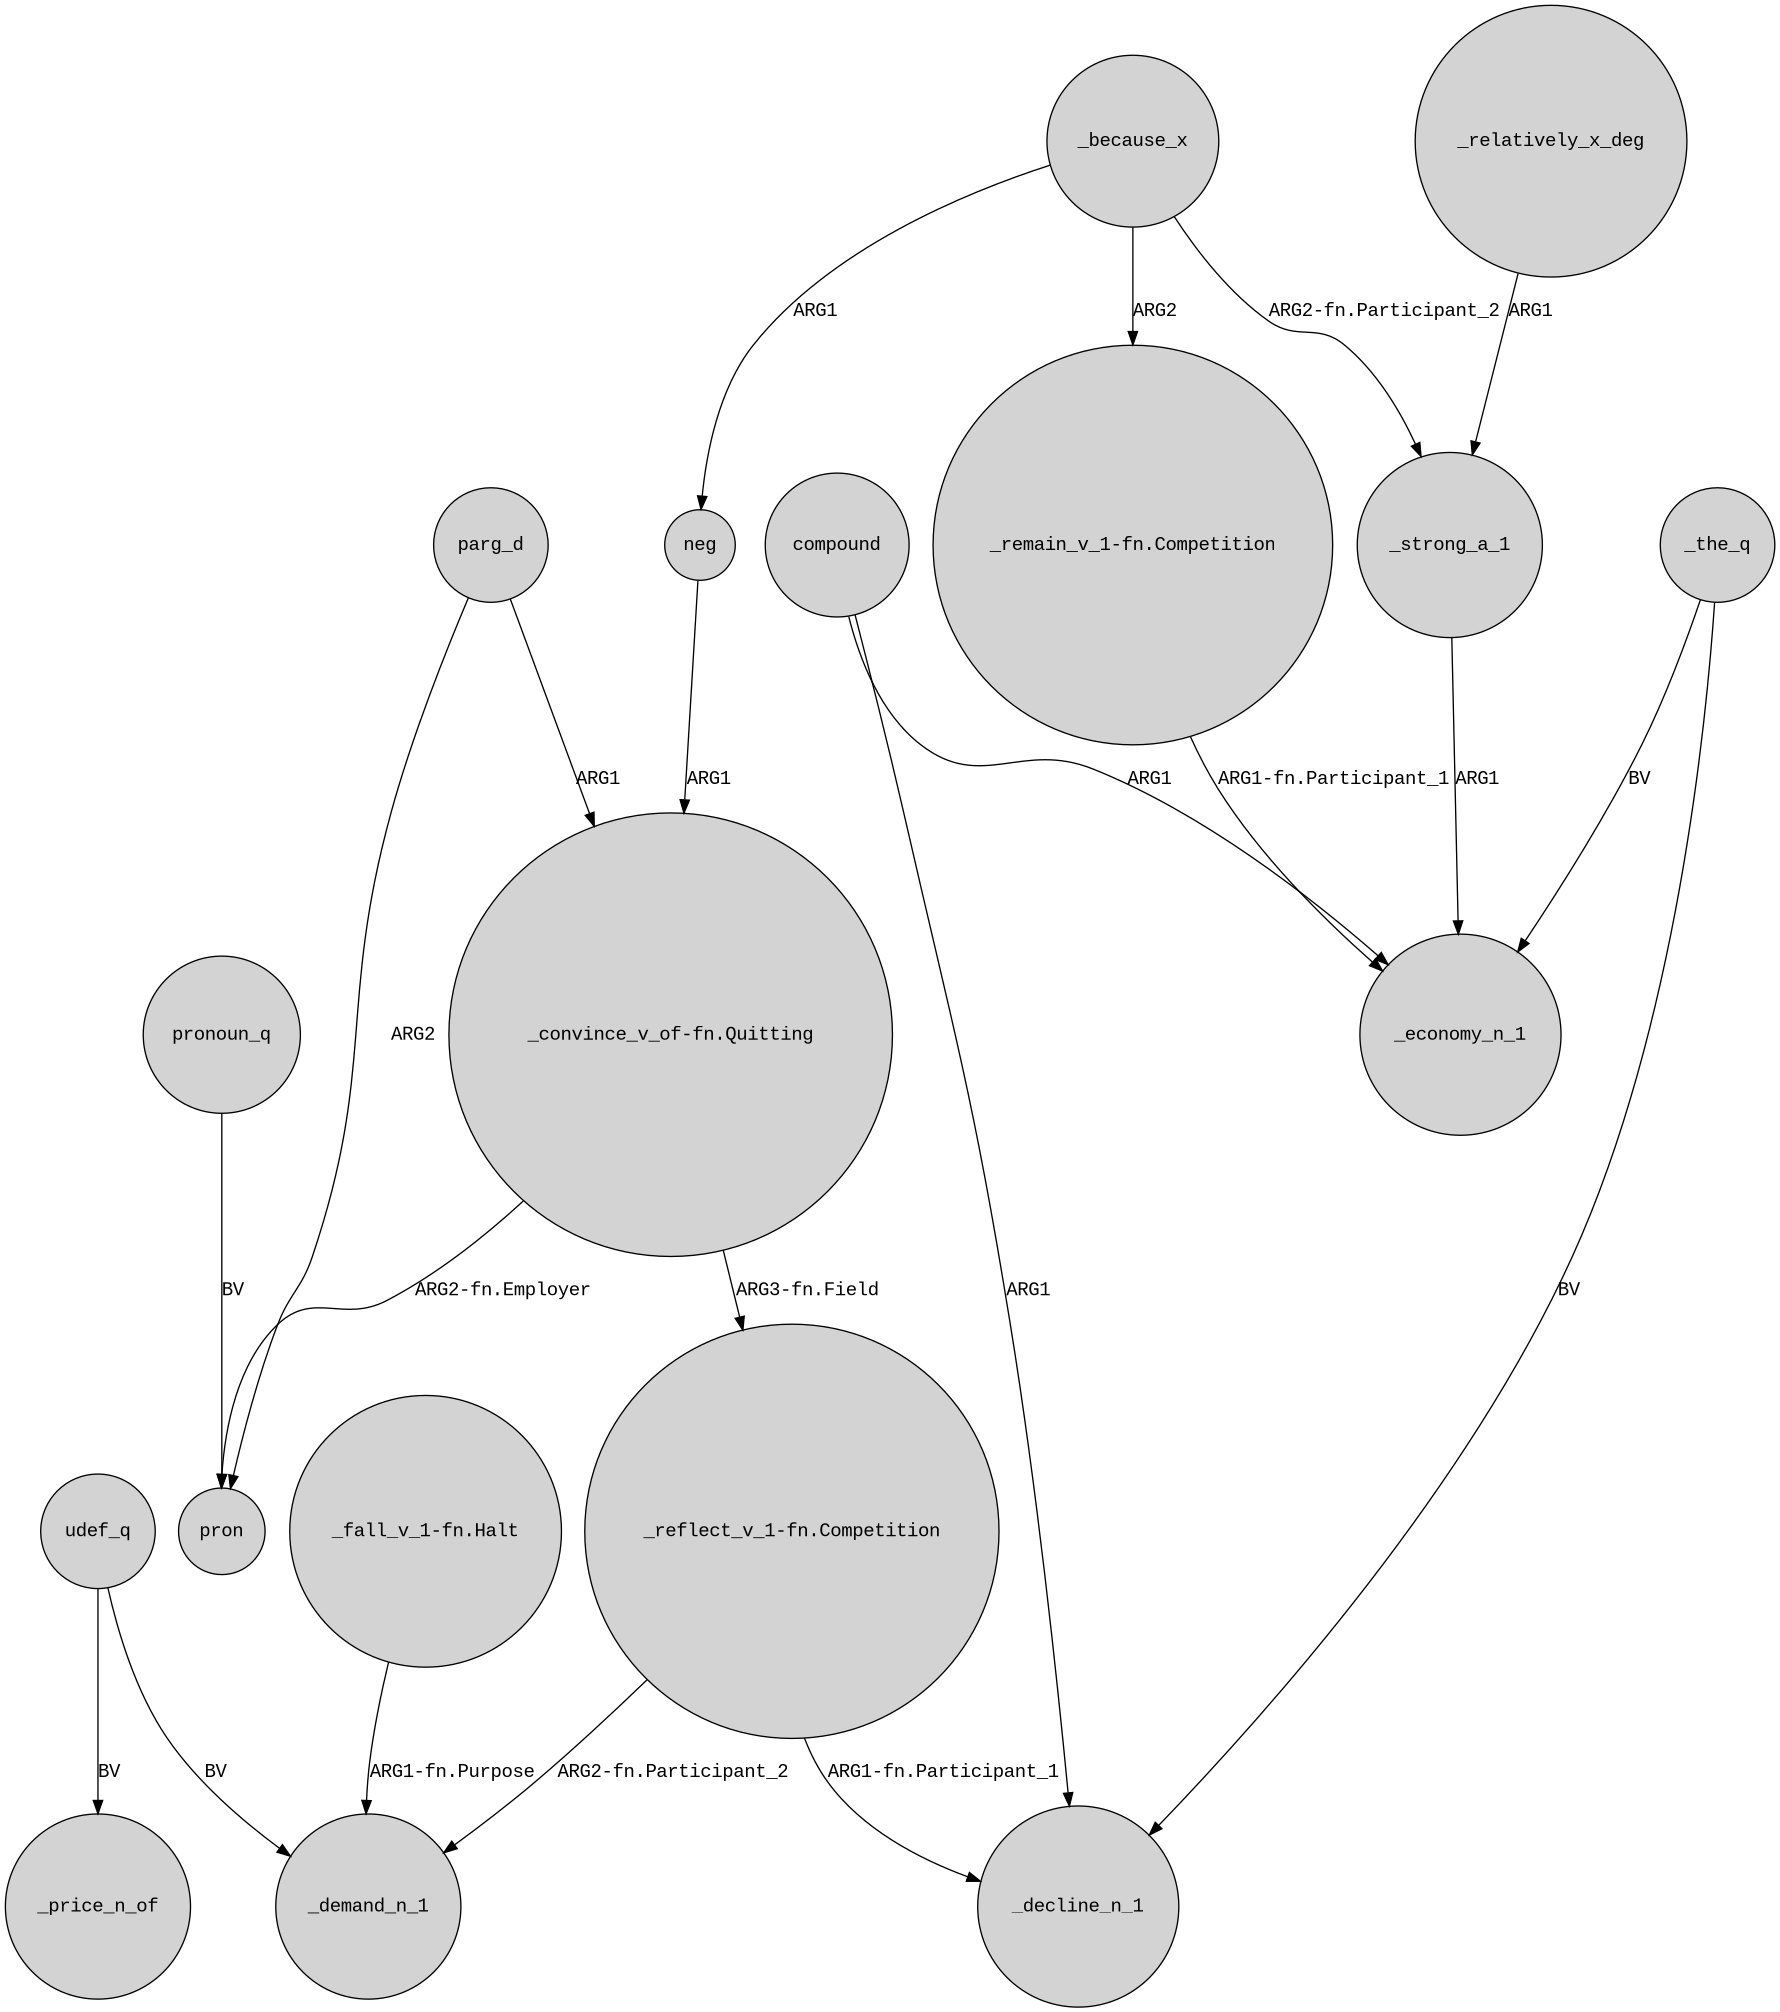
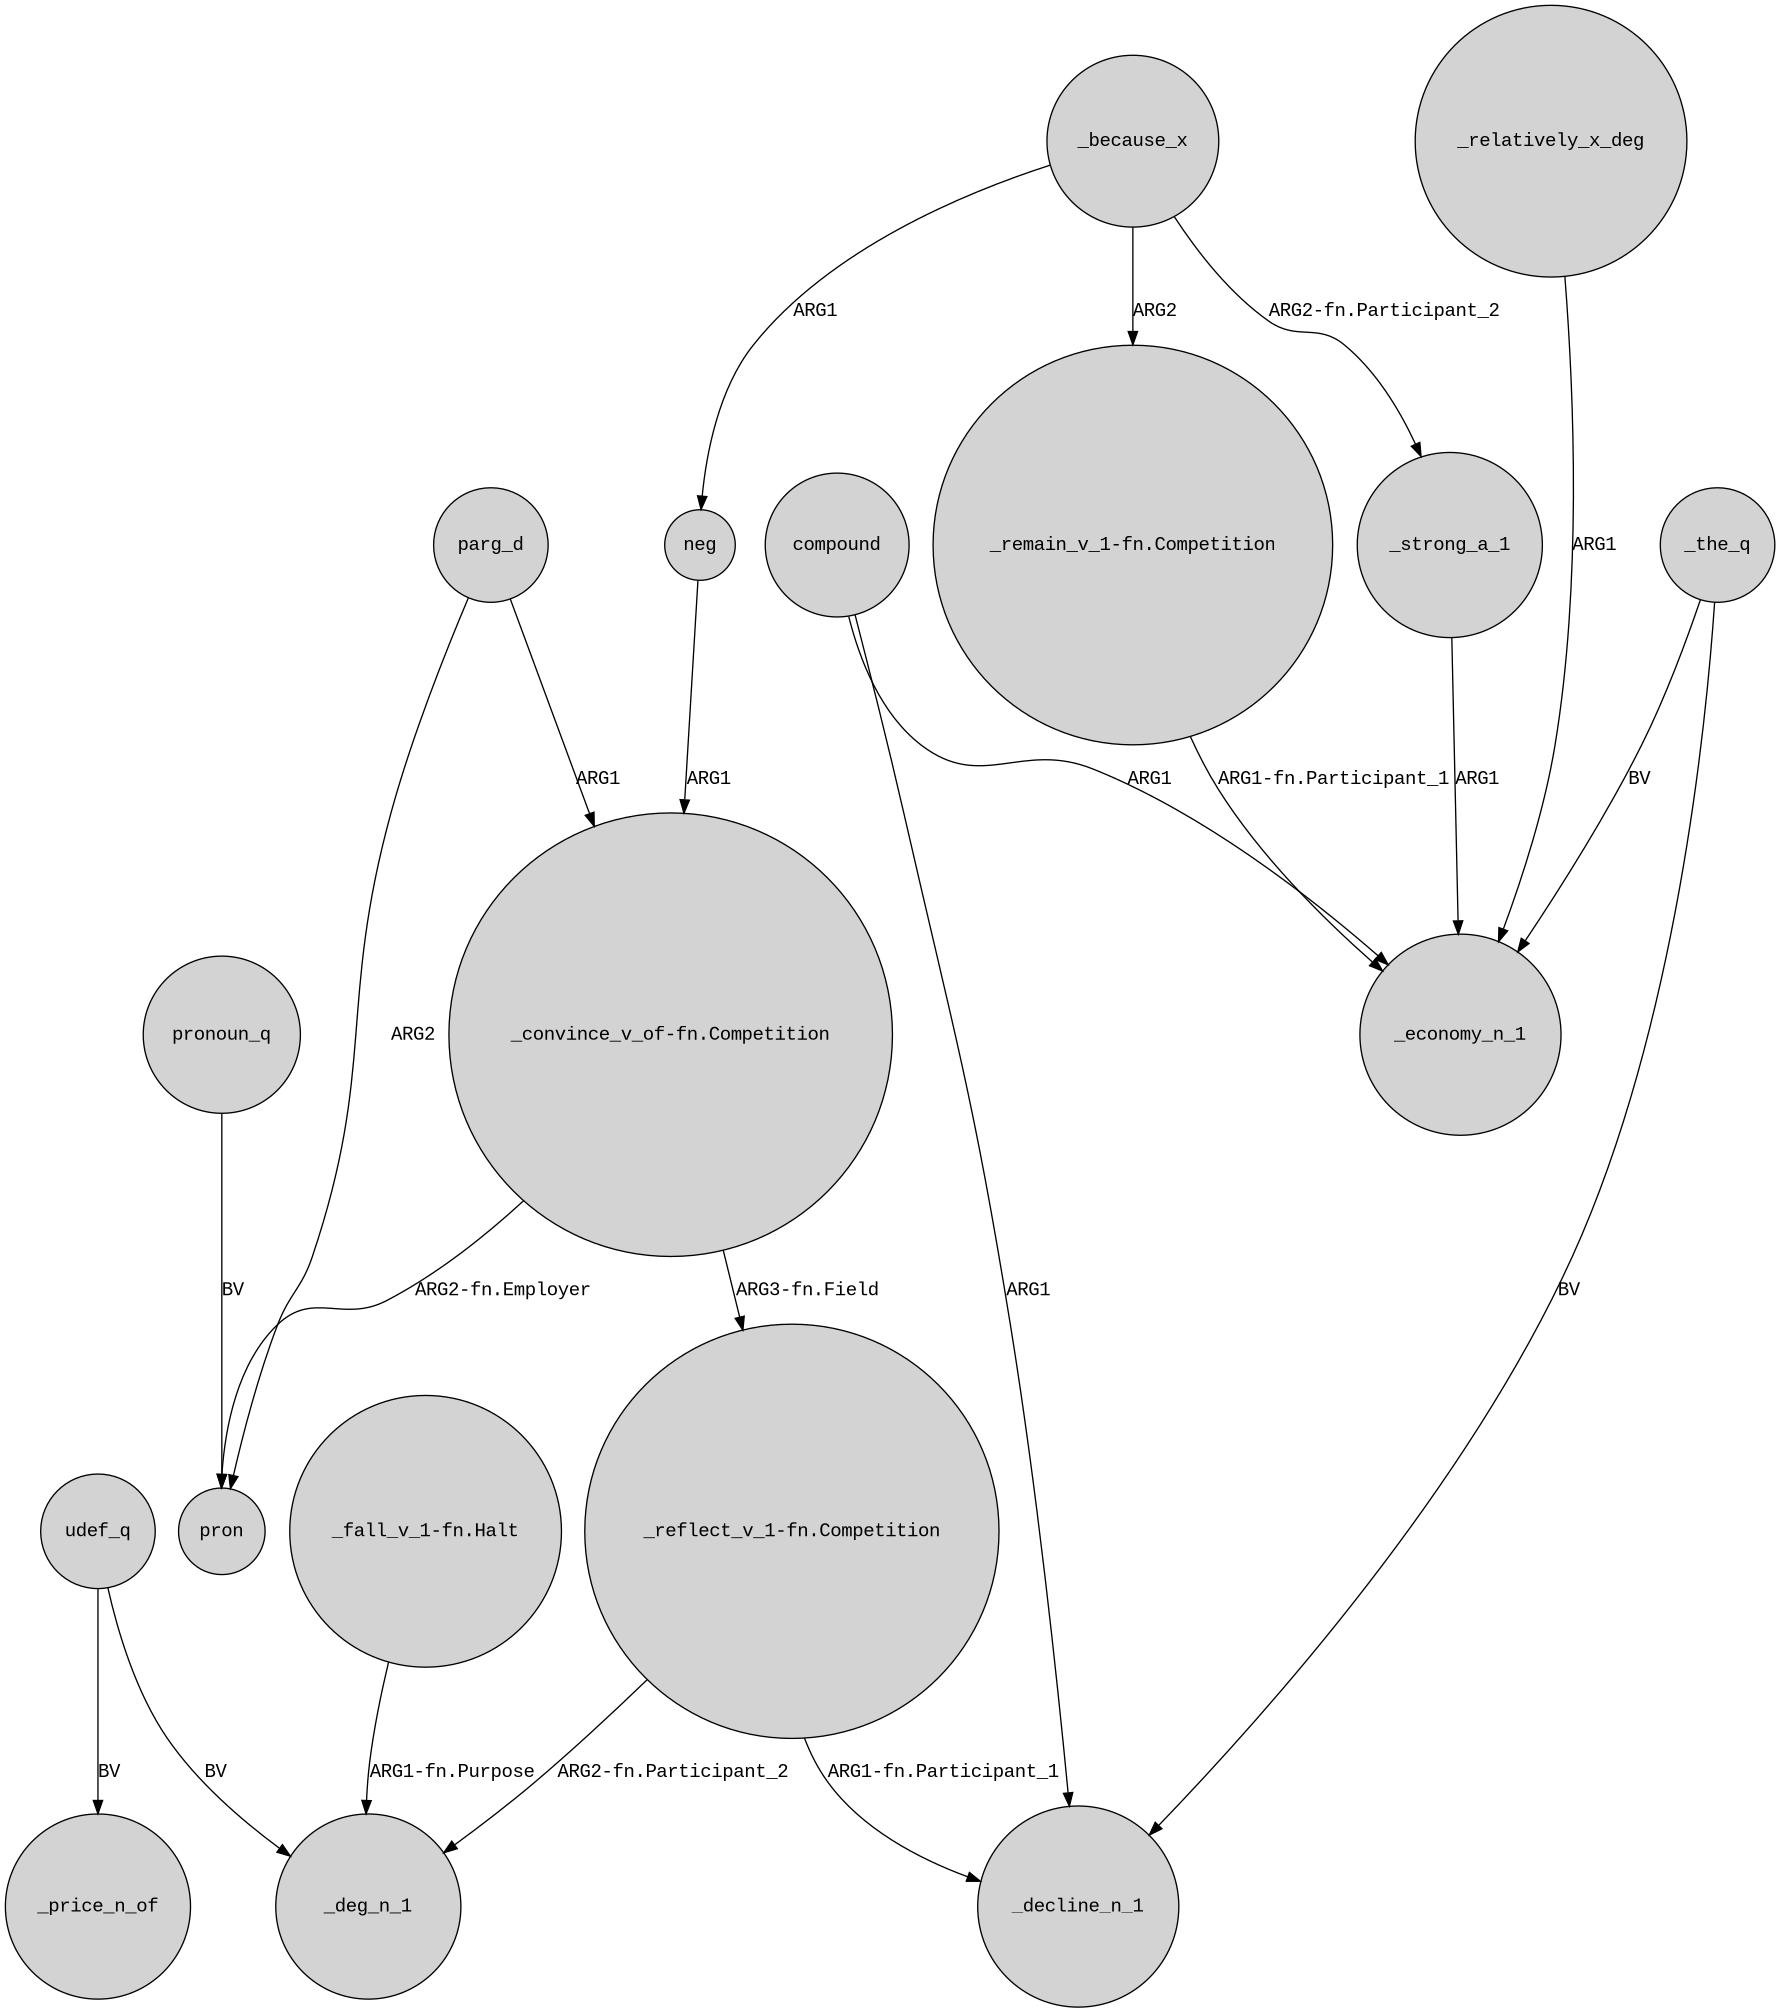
edge "_relatively_x_deg" -> "_strong_a_1": now "_relatively_x_deg" -> "_economy_n_1"
node "_convince_v_of-fn.Quitting": label "_convince_v_of-fn.Quitting" -> "_convince_v_of-fn.Competition"
node "_demand_n_1": label "_demand_n_1" -> "_deg_n_1"
